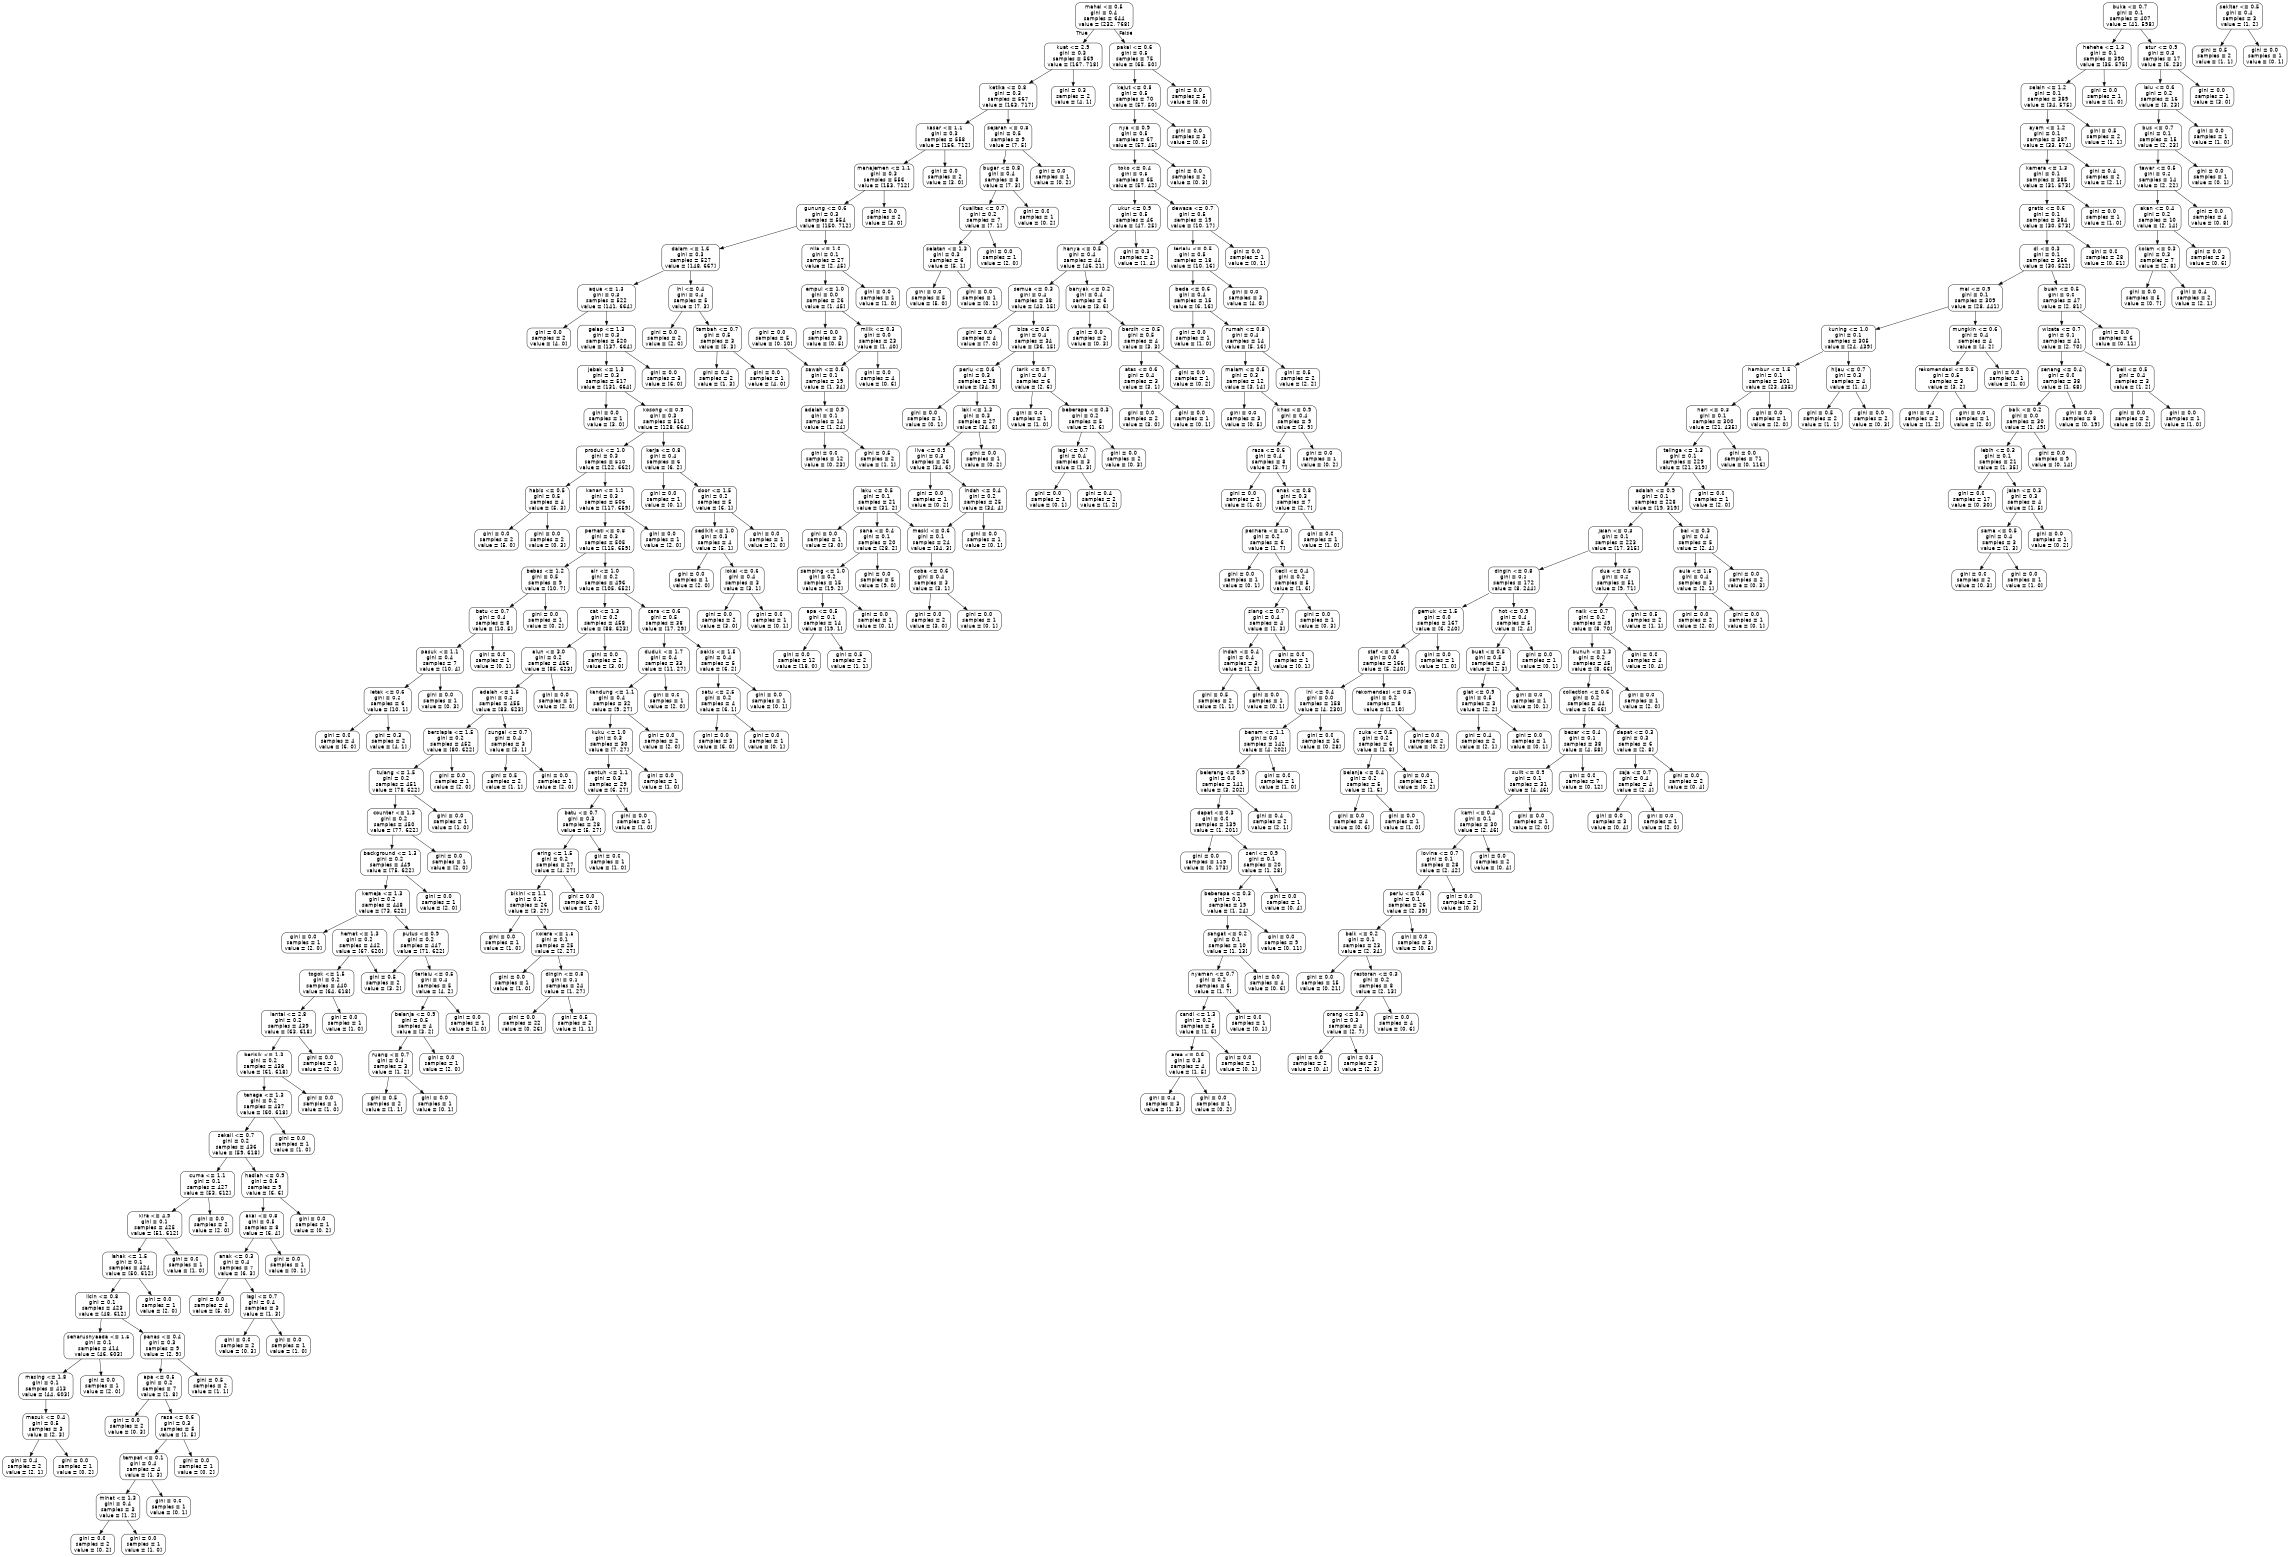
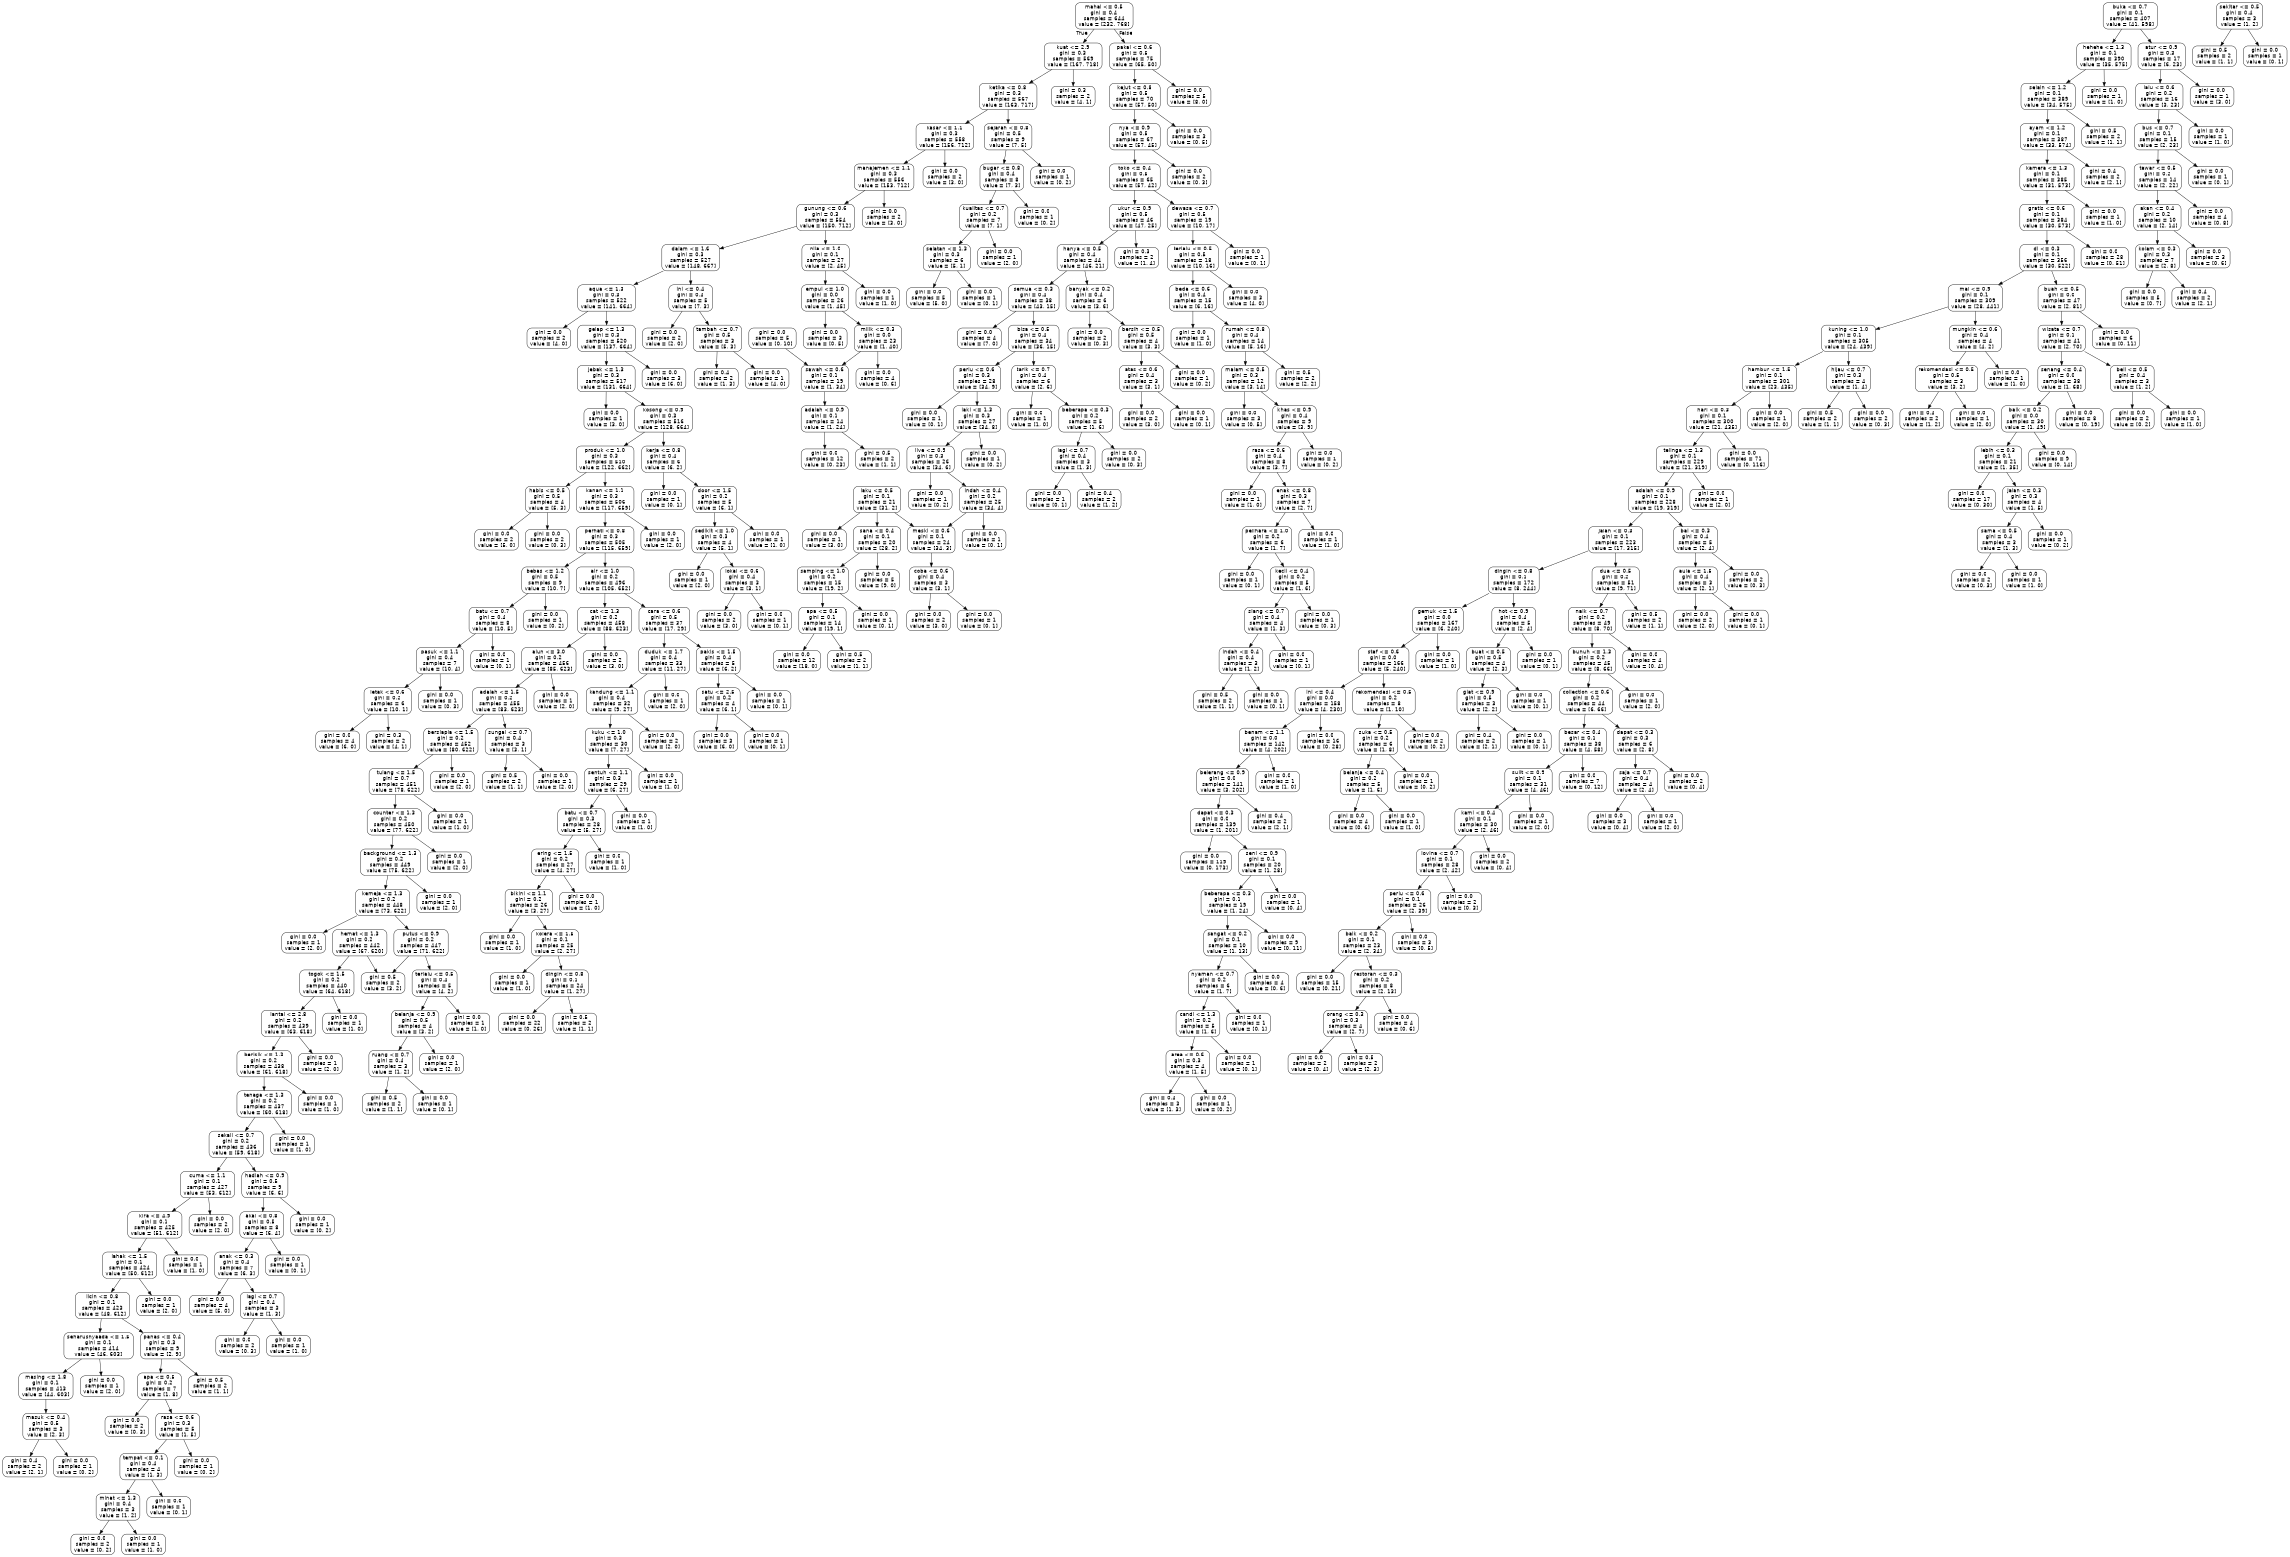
node "cara <= 0.6 gini = 0.5 samples = 38 value = [17, 29]": label "cara <= 0.6 gini = 0.5 samples = 38 value = [17, 29]" -> "cara <= 0.6 gini = 0.5 samples = 37 value = [17, 29]"
node "tulang <= 1.5 gini = 0.2 samples = 451 value = [78, 622]": label "tulang <= 1.5 gini = 0.2 samples = 451 value = [78, 622]" -> "tulang <= 1.5 gini = 0.7 samples = 451 value = [78, 622]"
